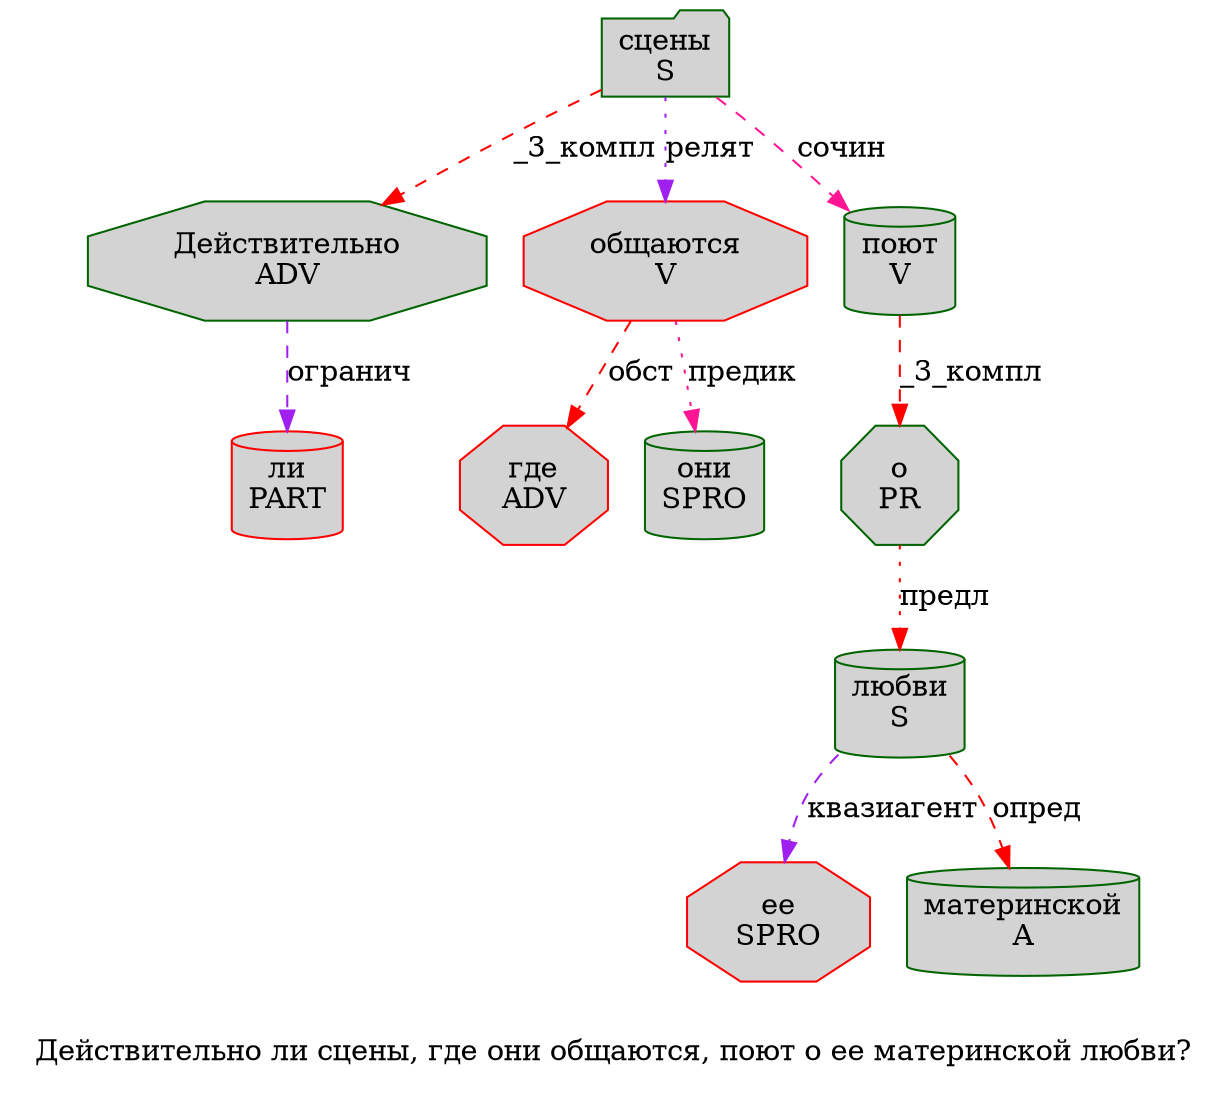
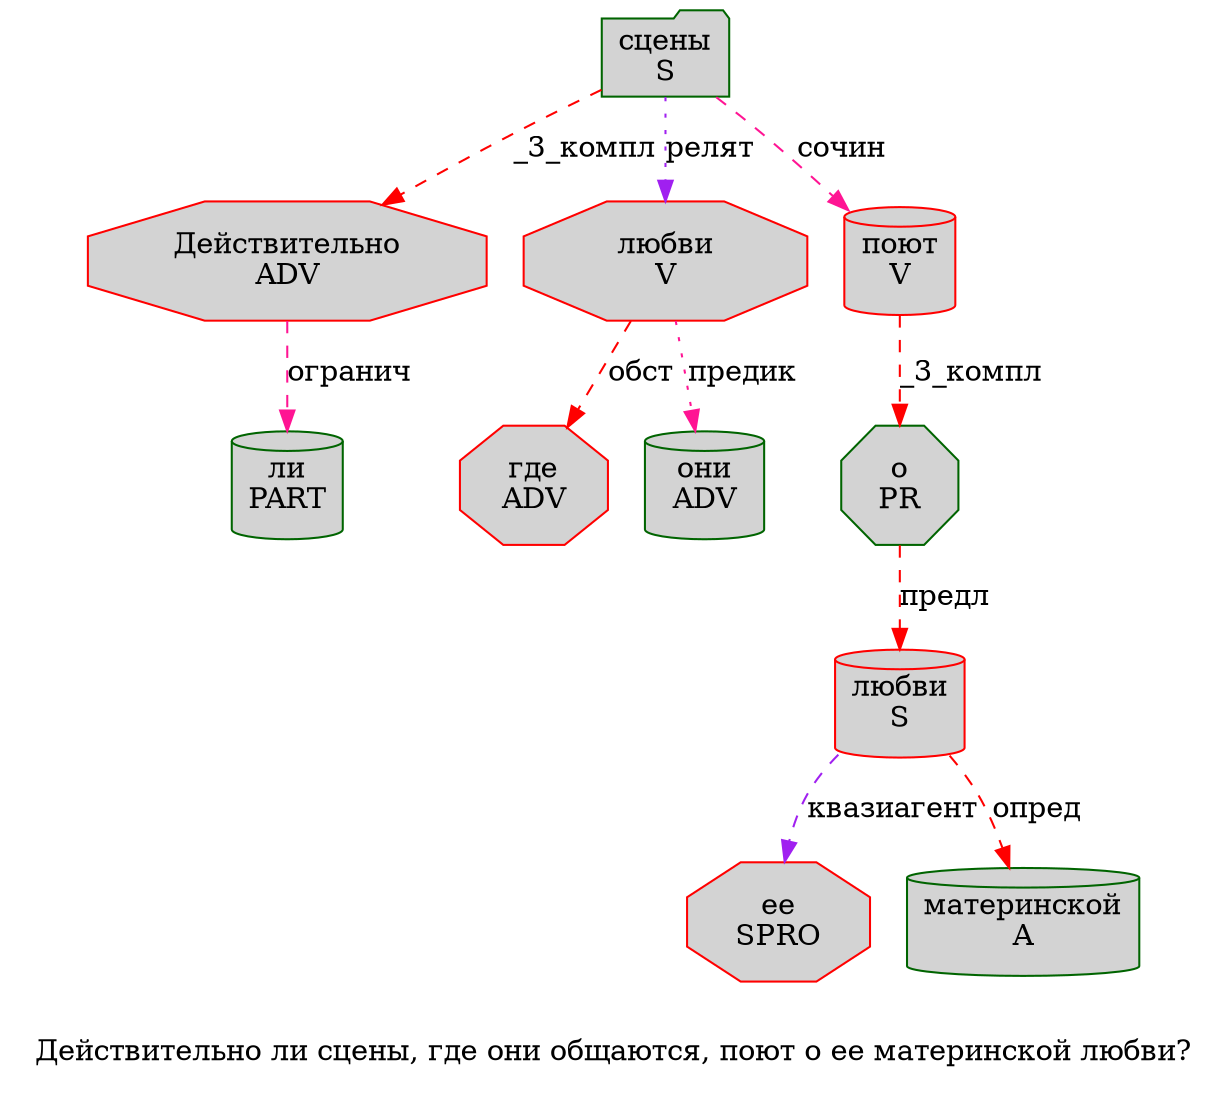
node "Действительно ADV": color darkgreen -> red
node "общаются V": label "общаются V" -> "любви V"
node "поют V": color darkgreen -> red
edge "Действительно ADV" -> "ли PART": color purple -> deeppink
node "ли PART": color red -> darkgreen
node "они SPRO": label "они SPRO" -> "они ADV"
edge "о PR" -> "любви S": style dotted -> dashed
node "любви S": color darkgreen -> red
